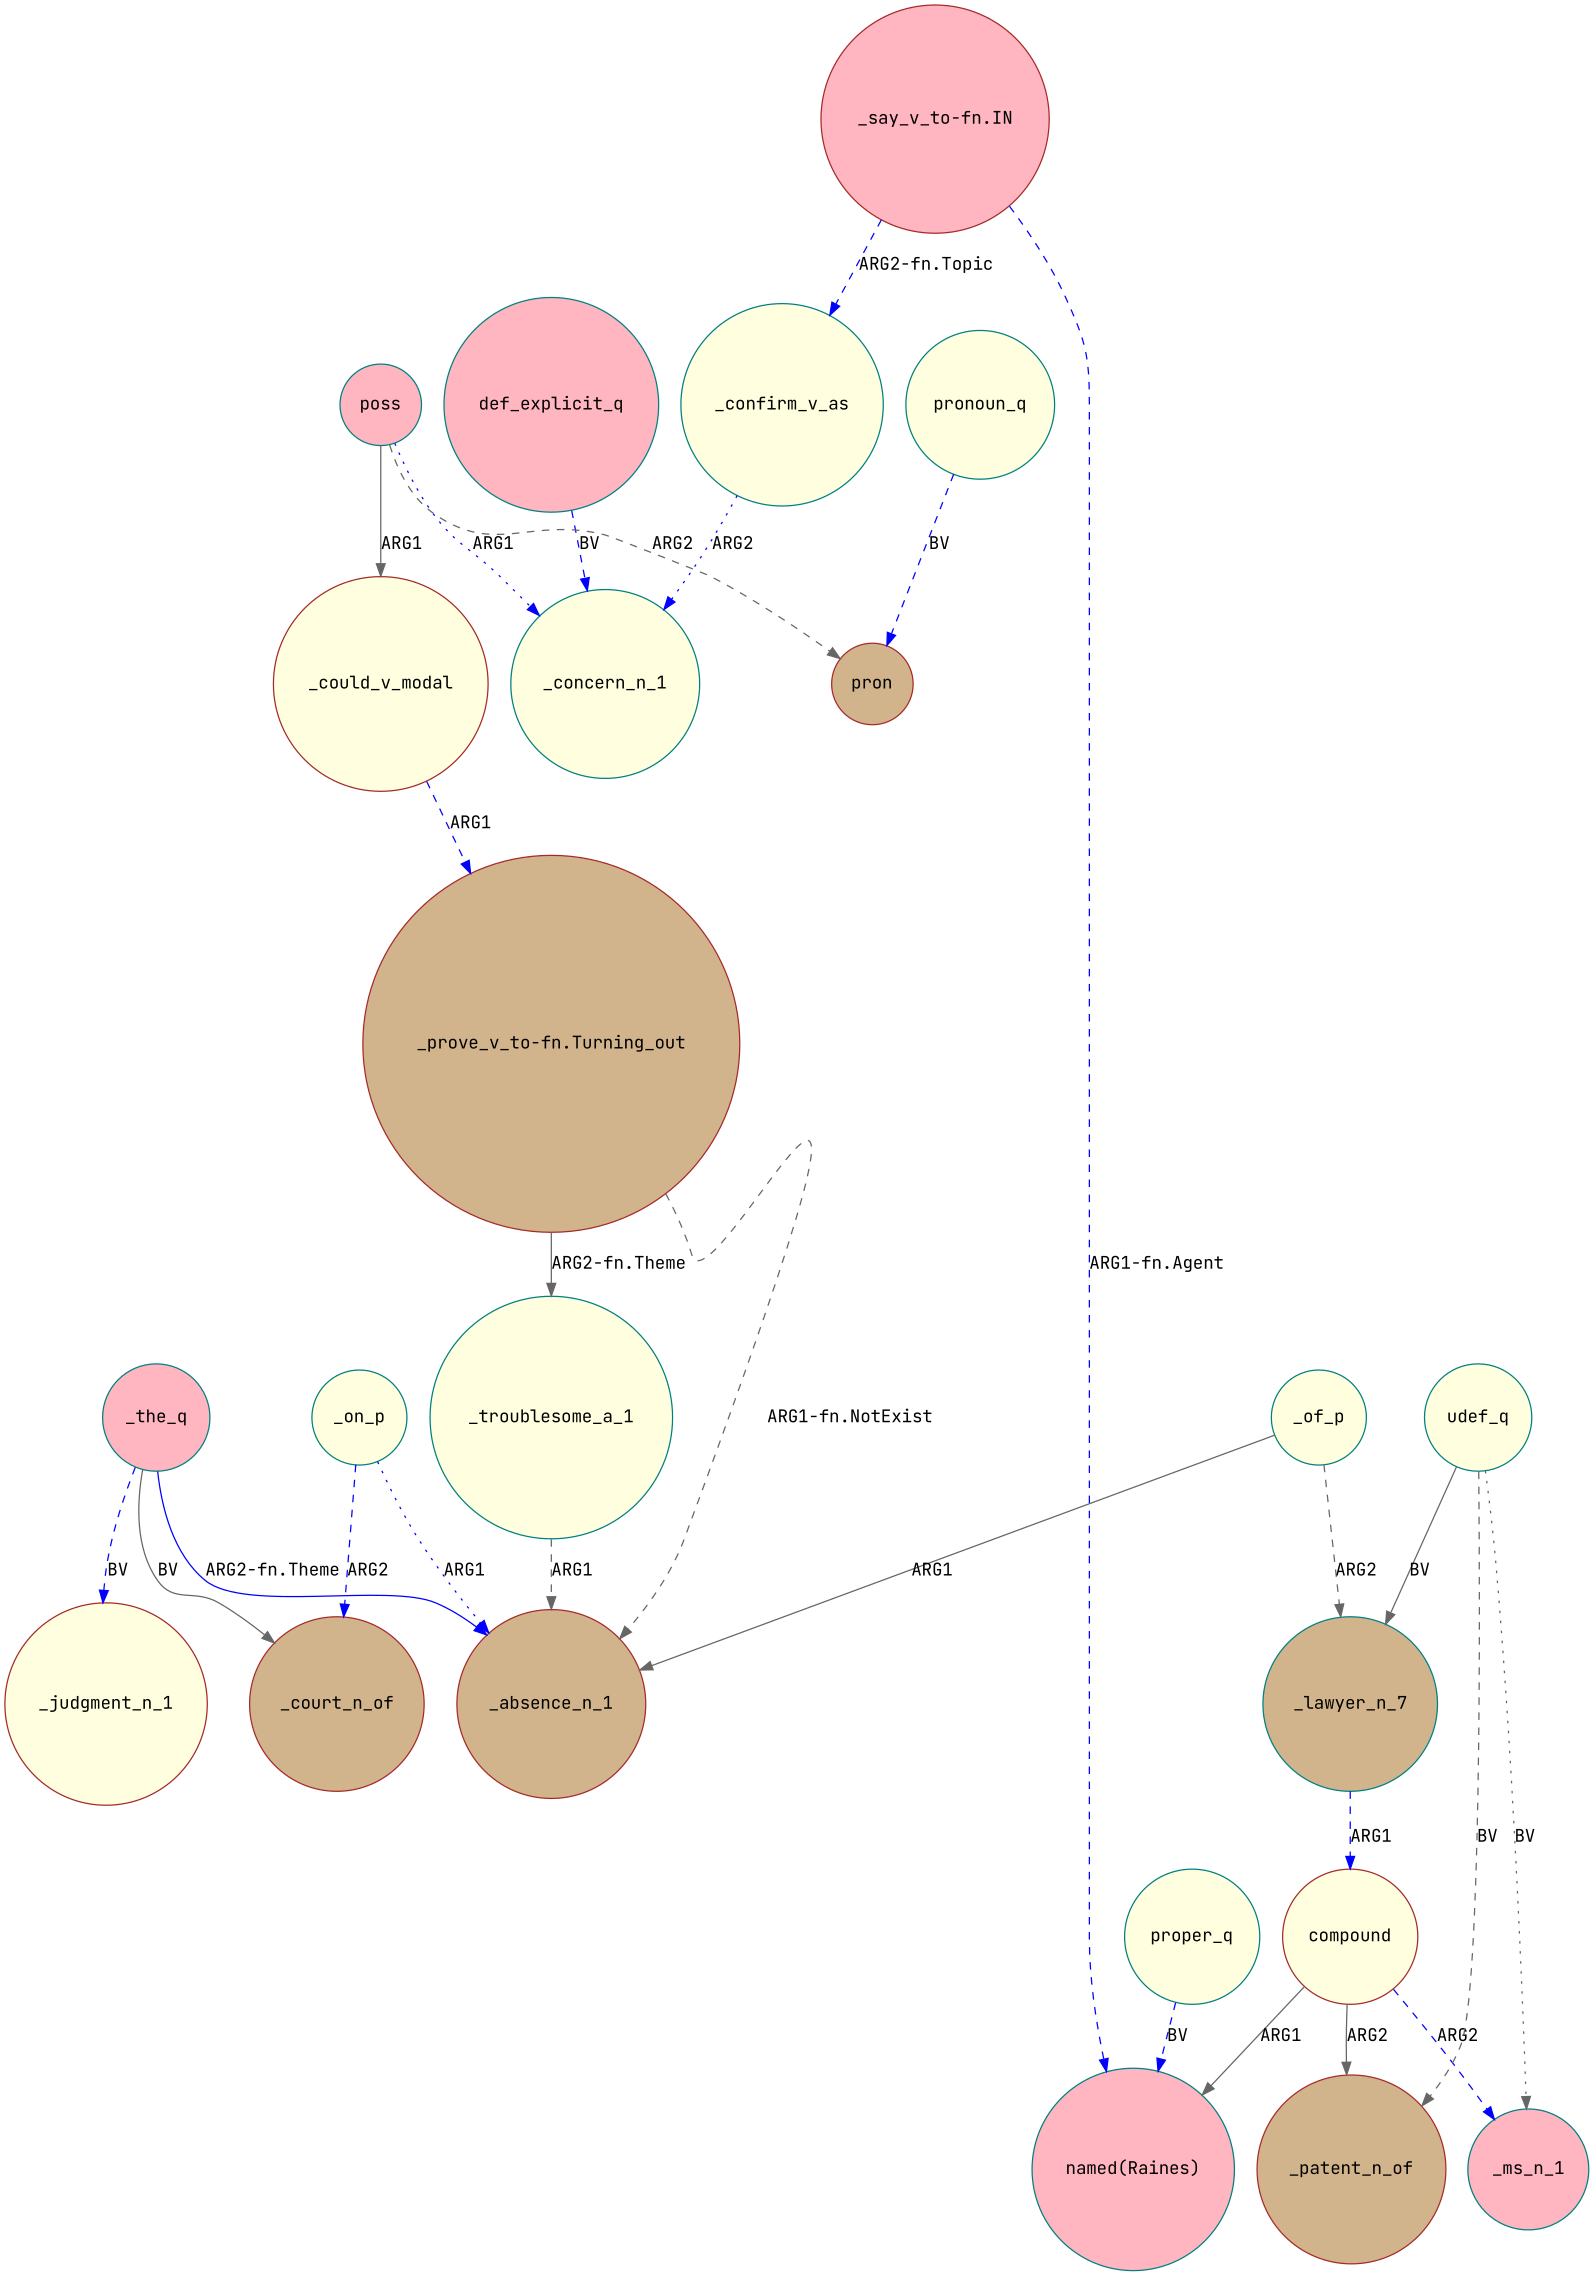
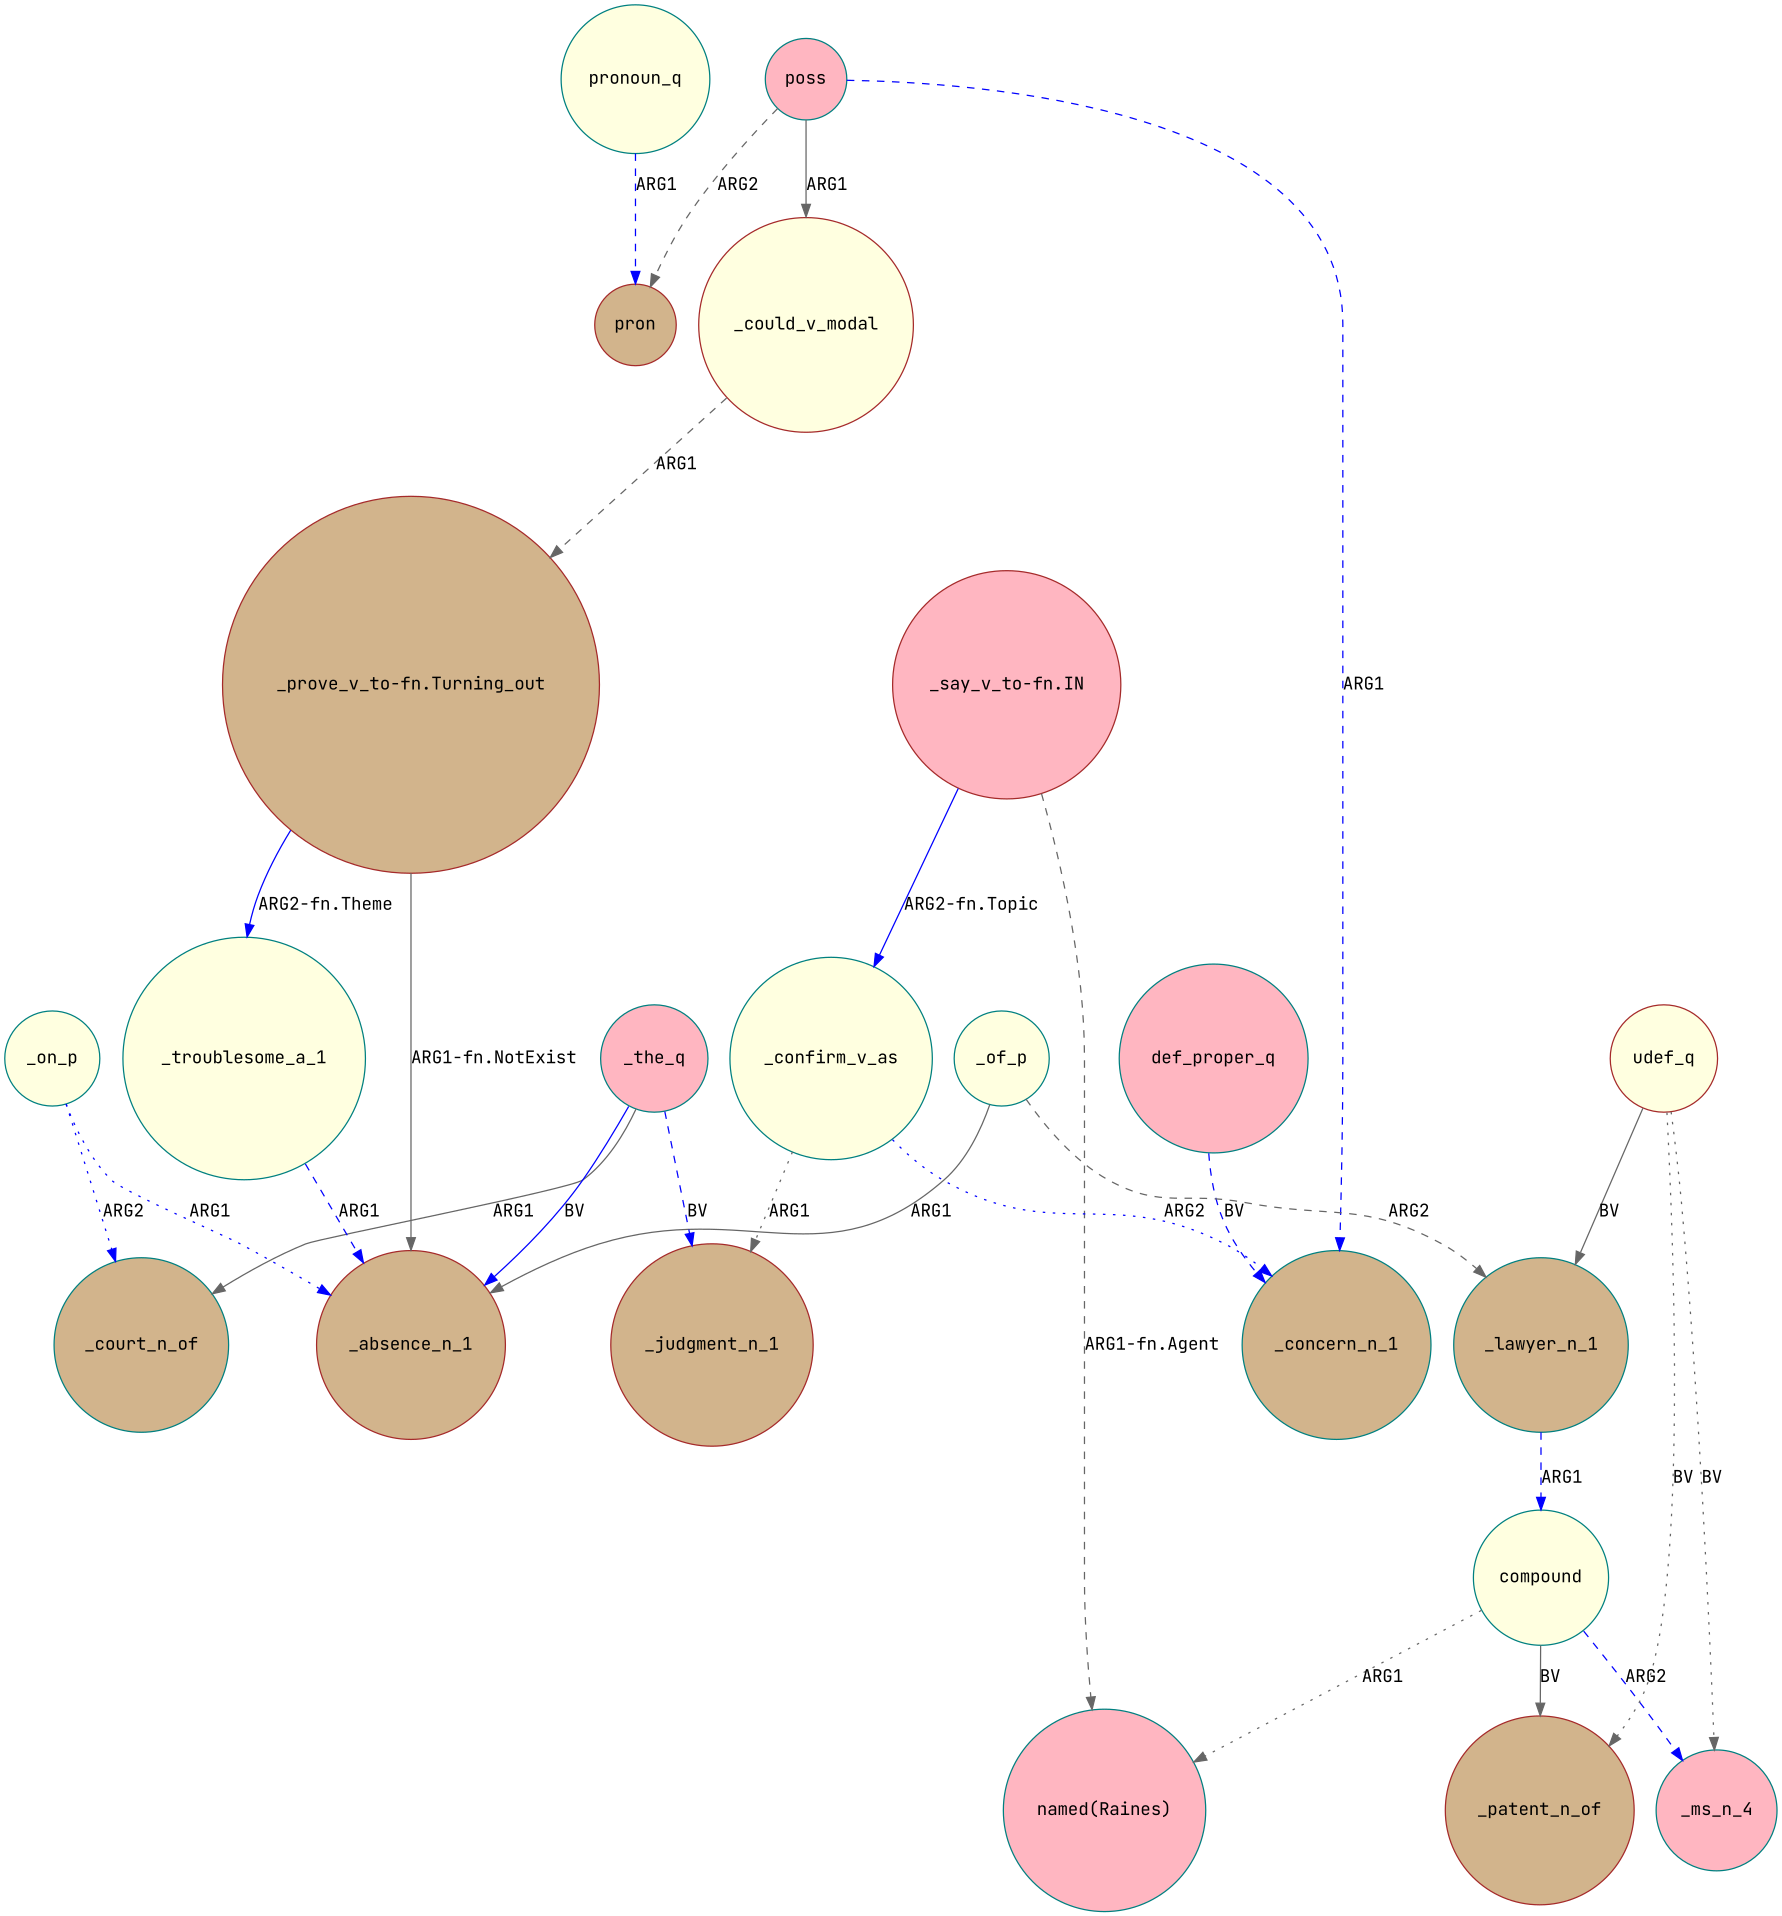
edge "_say_v_to-fn.IN" -> "_confirm_v_as": style dashed -> solid
node "def_explicit_q": label "def_explicit_q" -> "def_proper_q"
edge "poss" -> "_concern_n_1": style dotted -> dashed
edge "pronoun_q" -> "pron": label "BV" -> "ARG1"
node "_concern_n_1": fillcolor lightyellow -> tan
edge "_could_v_modal" -> "_prove_v_to-fn.Turning_out": color blue -> gray40
edge "_say_v_to-fn.IN" -> "named(Raines)": color blue -> gray40
edge "_confirm_v_as" -> "_judgment_n_1": added, label "ARG1"
edge "_prove_v_to-fn.Turning_out" -> "_troublesome_a_1": color gray40 -> blue
edge "_prove_v_to-fn.Turning_out" -> "_absence_n_1": style dashed -> solid
node "udef_q": color teal -> brown
edge "_on_p" -> "_court_n_of": style dashed -> dotted
edge "_troublesome_a_1" -> "_absence_n_1": color gray40 -> blue
edge "_the_q" -> "_court_n_of": label "BV" -> "ARG1"
edge "_the_q" -> "_absence_n_1": label "ARG2-fn.Theme" -> "BV"
node "_judgment_n_1": fillcolor lightyellow -> tan
node "_court_n_of": color brown -> teal
node "_lawyer_n_7": label "_lawyer_n_7" -> "_lawyer_n_1"
edge "udef_q" -> "_patent_n_of": style dashed -> dotted
node "proper_q": removed
node "compound": color brown -> teal
edge "compound" -> "named(Raines)": style solid -> dotted
edge "compound" -> "_patent_n_of": label "ARG2" -> "BV"
node "_ms_n_1": label "_ms_n_1" -> "_ms_n_4"
